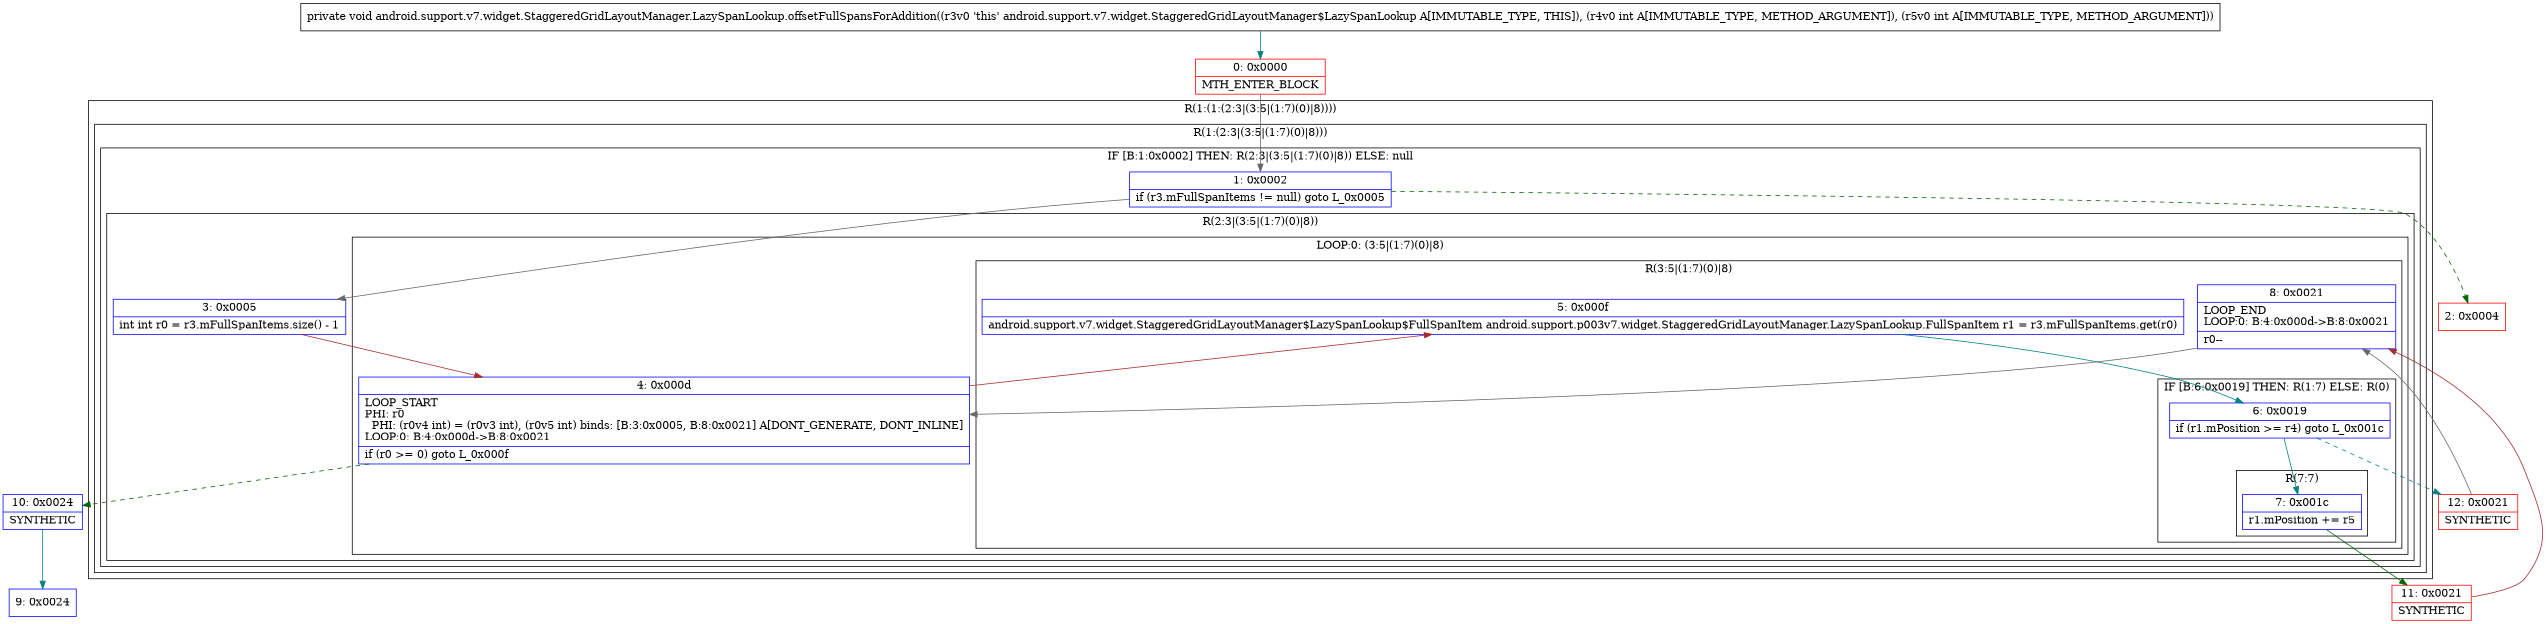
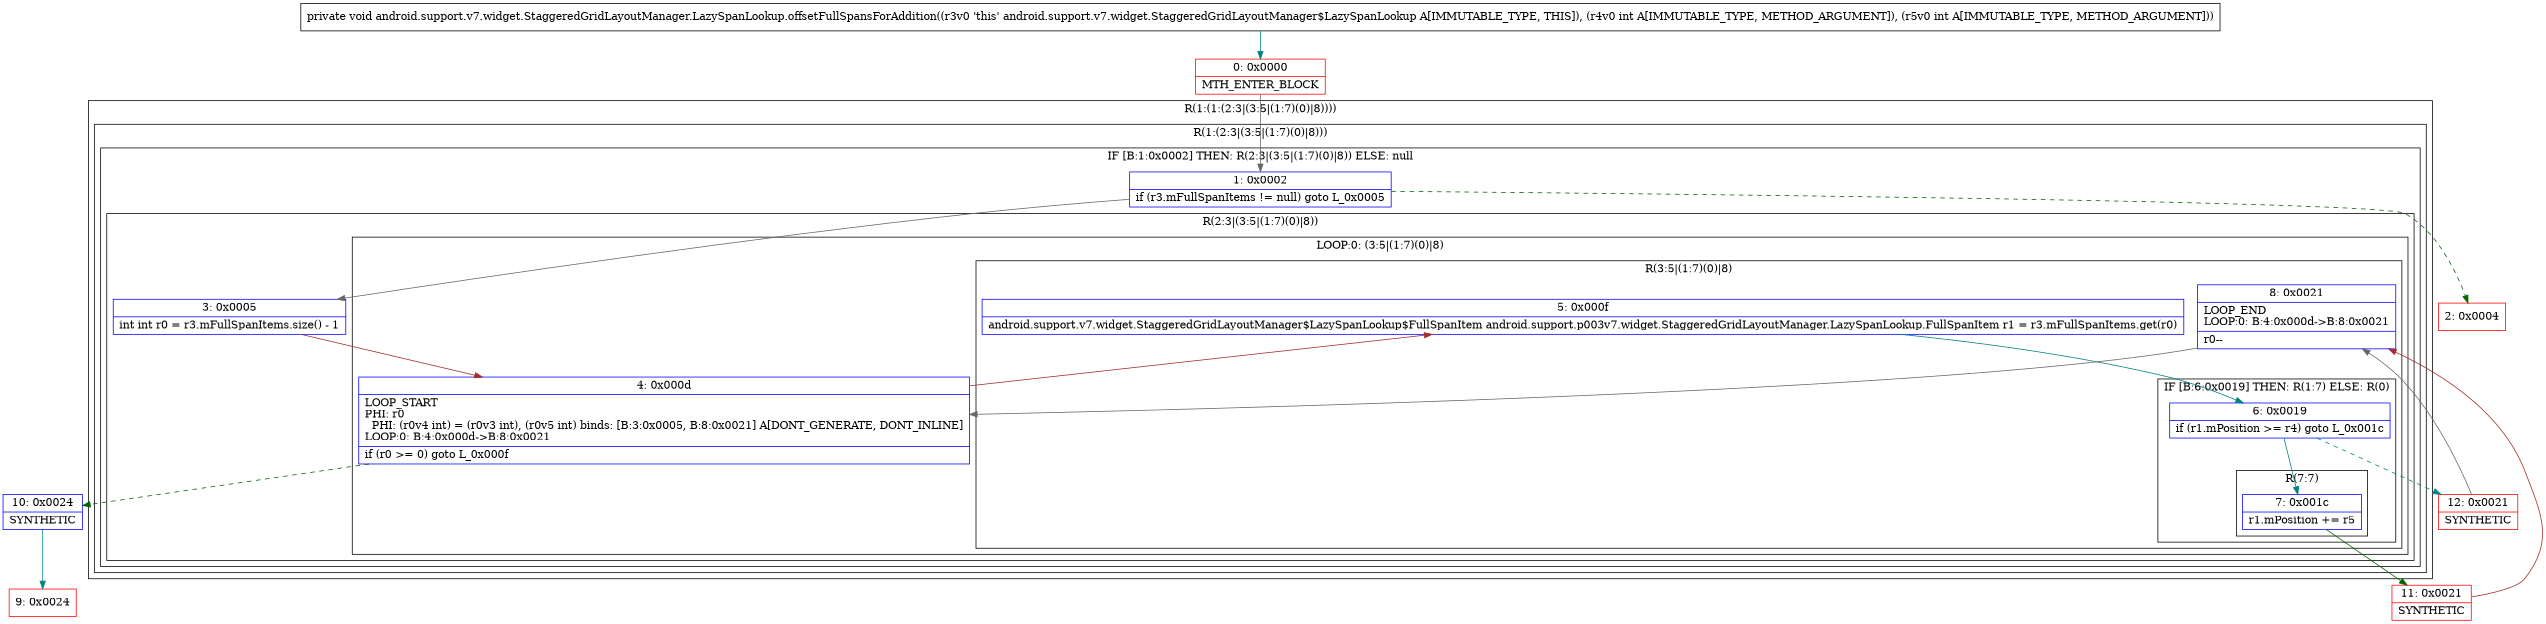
node "9: 0x0024": color blue -> red
